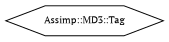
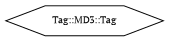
node "Assimp::MD3::Tag": label "Assimp::MD3::Tag" -> "Tag::MD3::Tag"
